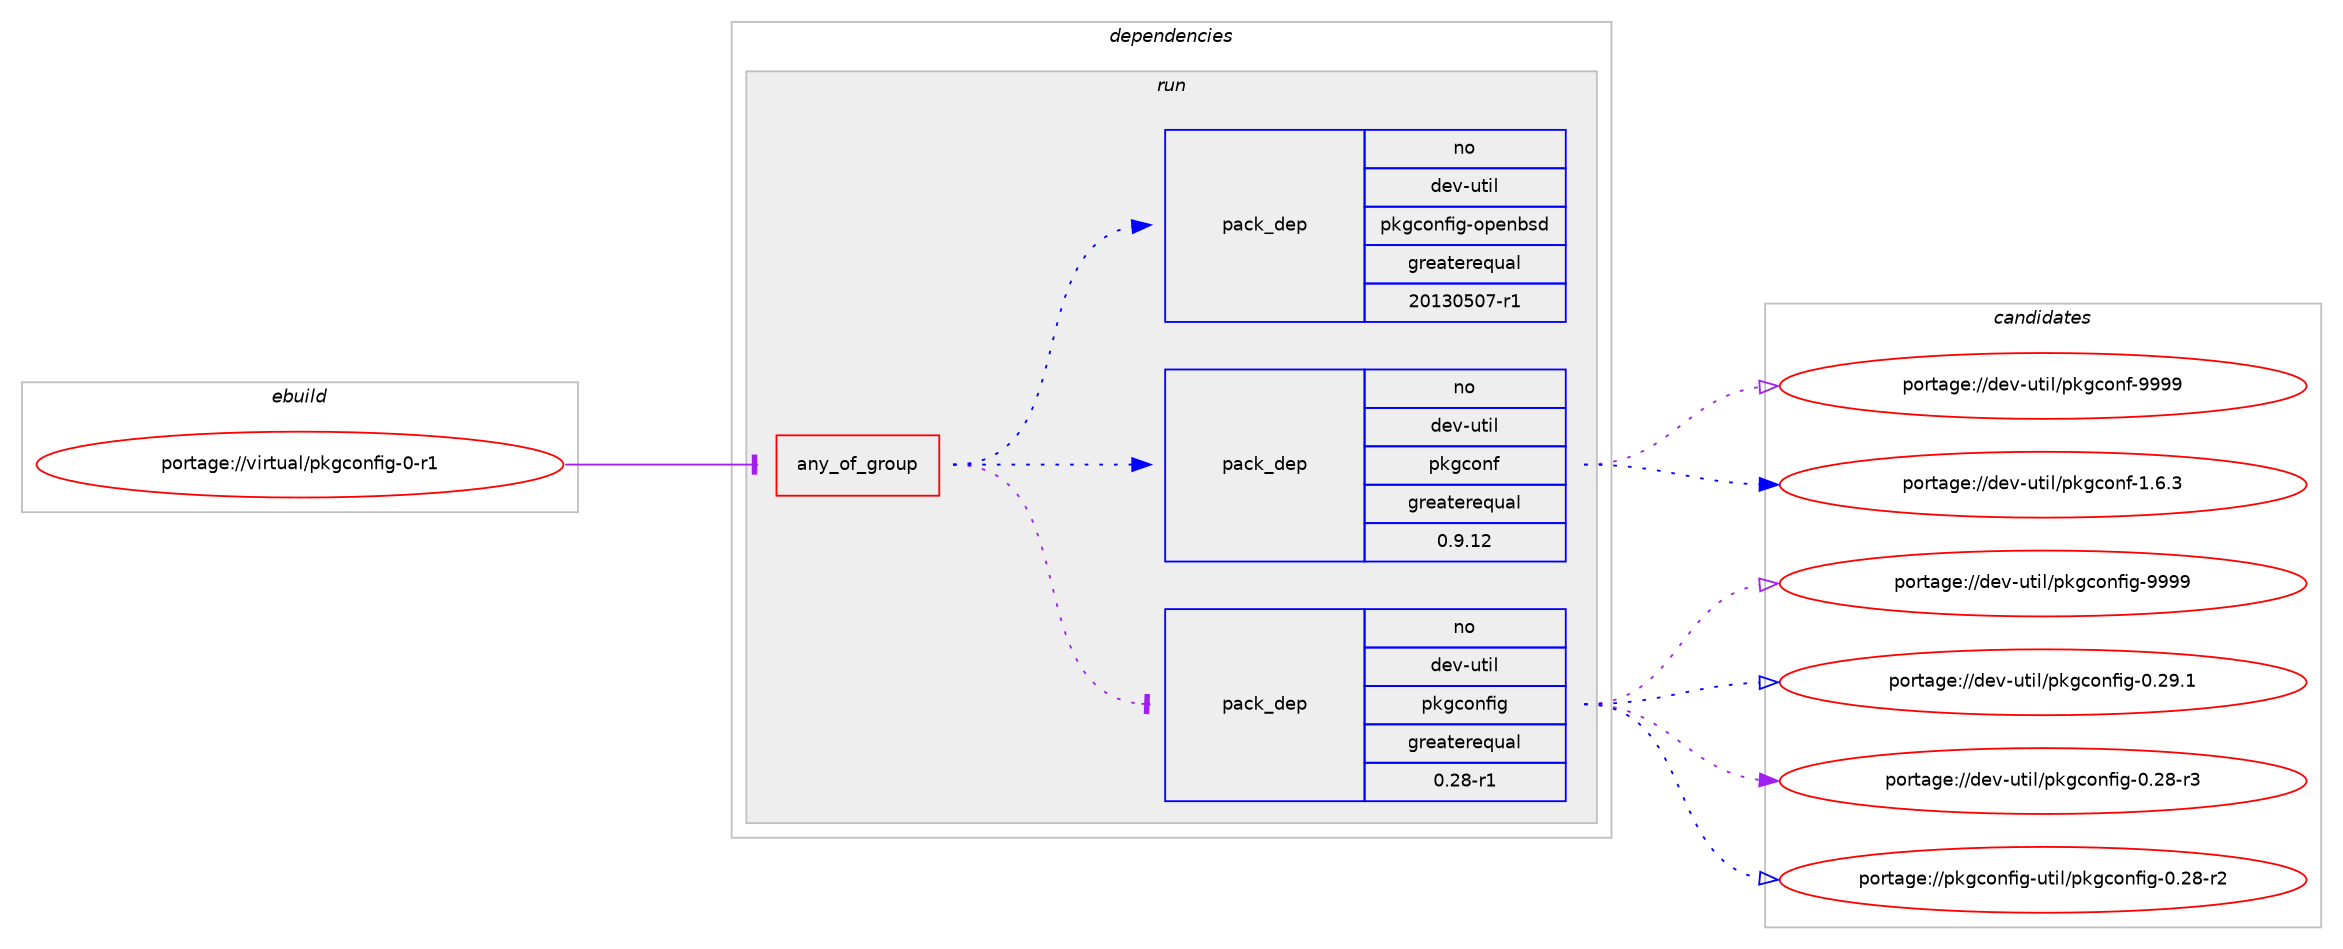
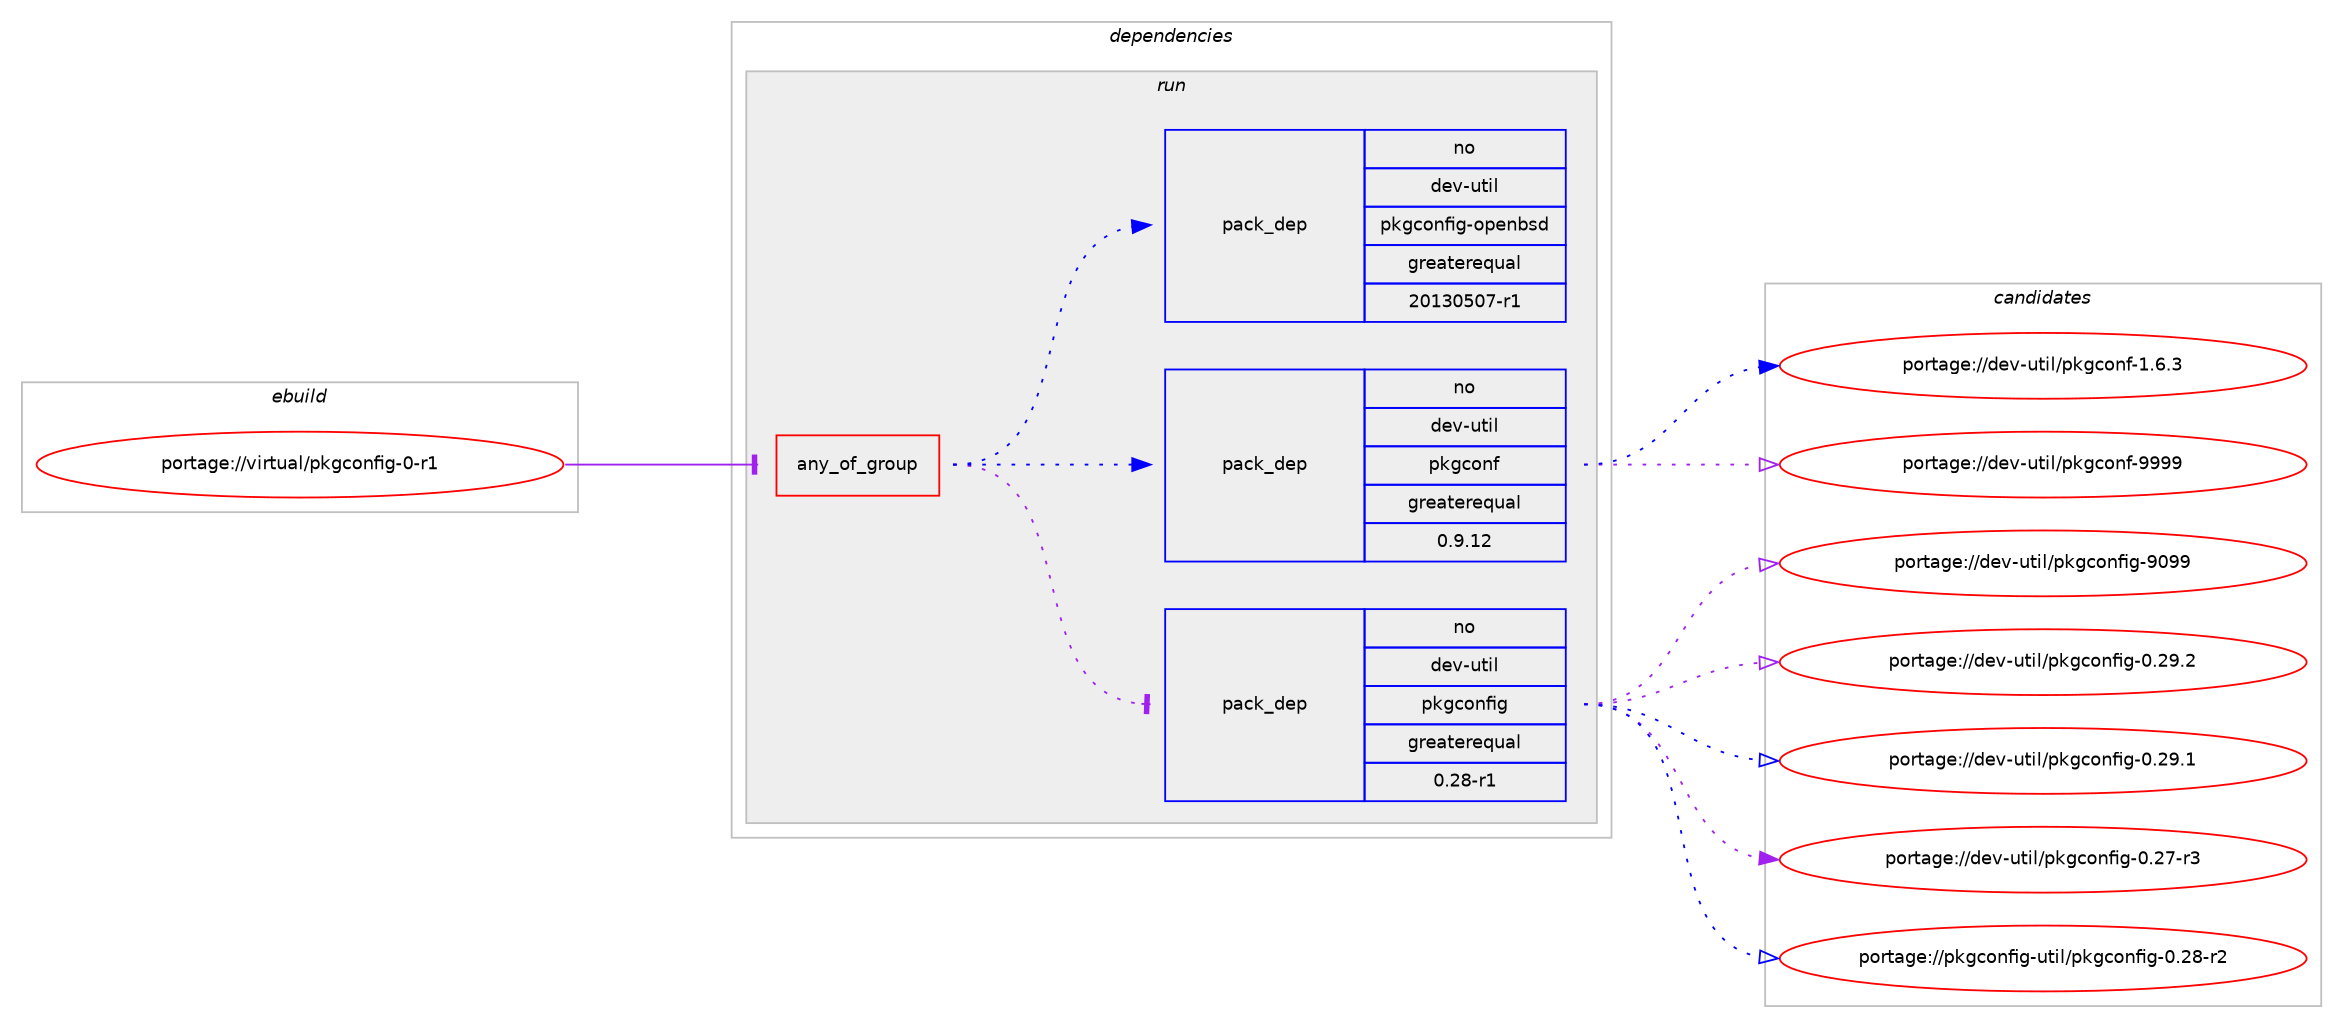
node "portage://dev-util/pkgconfig-9999": label "portage://dev-util/pkgconfig-9999" -> "portage://dev-util/pkgconfig-9099"
node "portage://dev-util/pkgconfig-0.29.2": added
node "portage://dev-util/pkgconfig-0.28-r3": label "portage://dev-util/pkgconfig-0.28-r3" -> "portage://dev-util/pkgconfig-0.27-r3"
